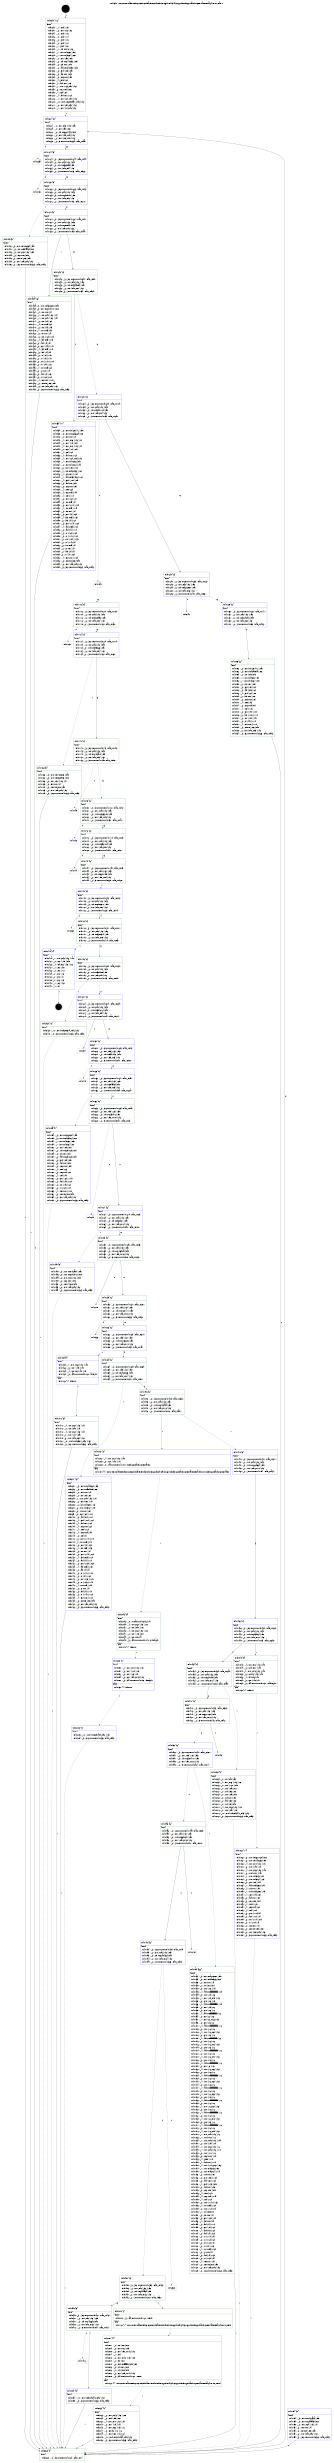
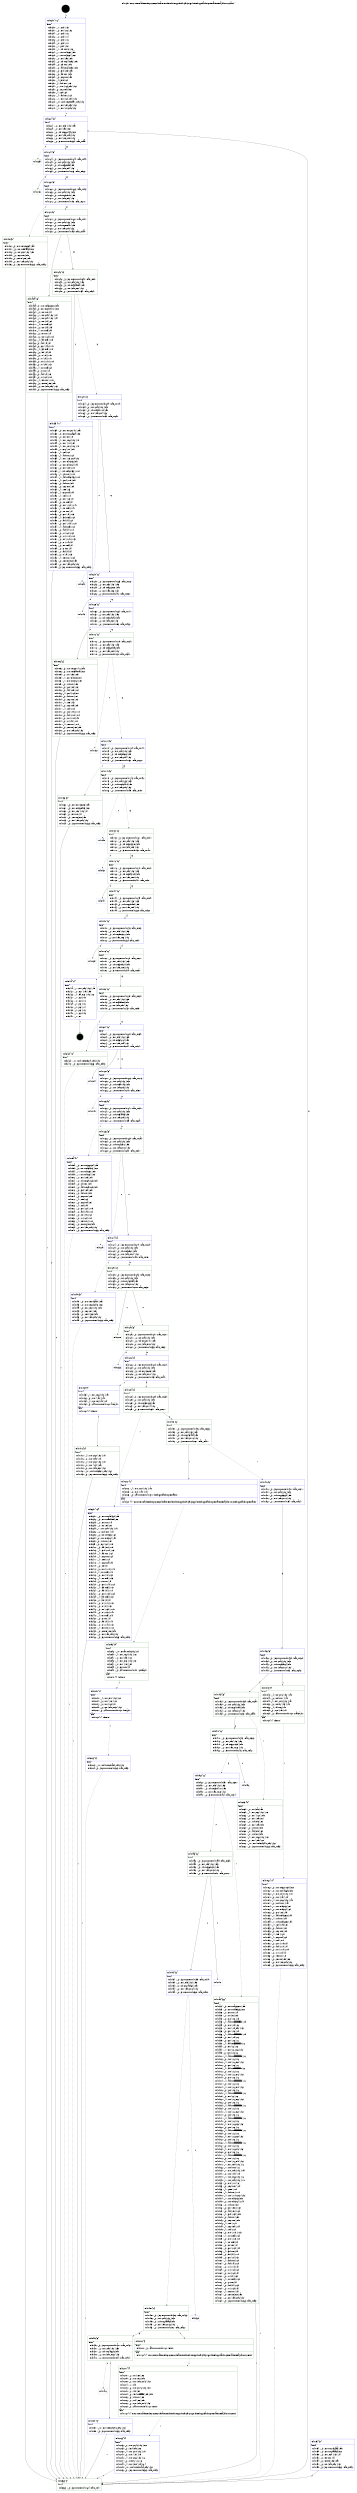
edge "0x401cab" -> "0x401708 [28]": now "0x4016ec [28]" -> "0x401708 [28]"
